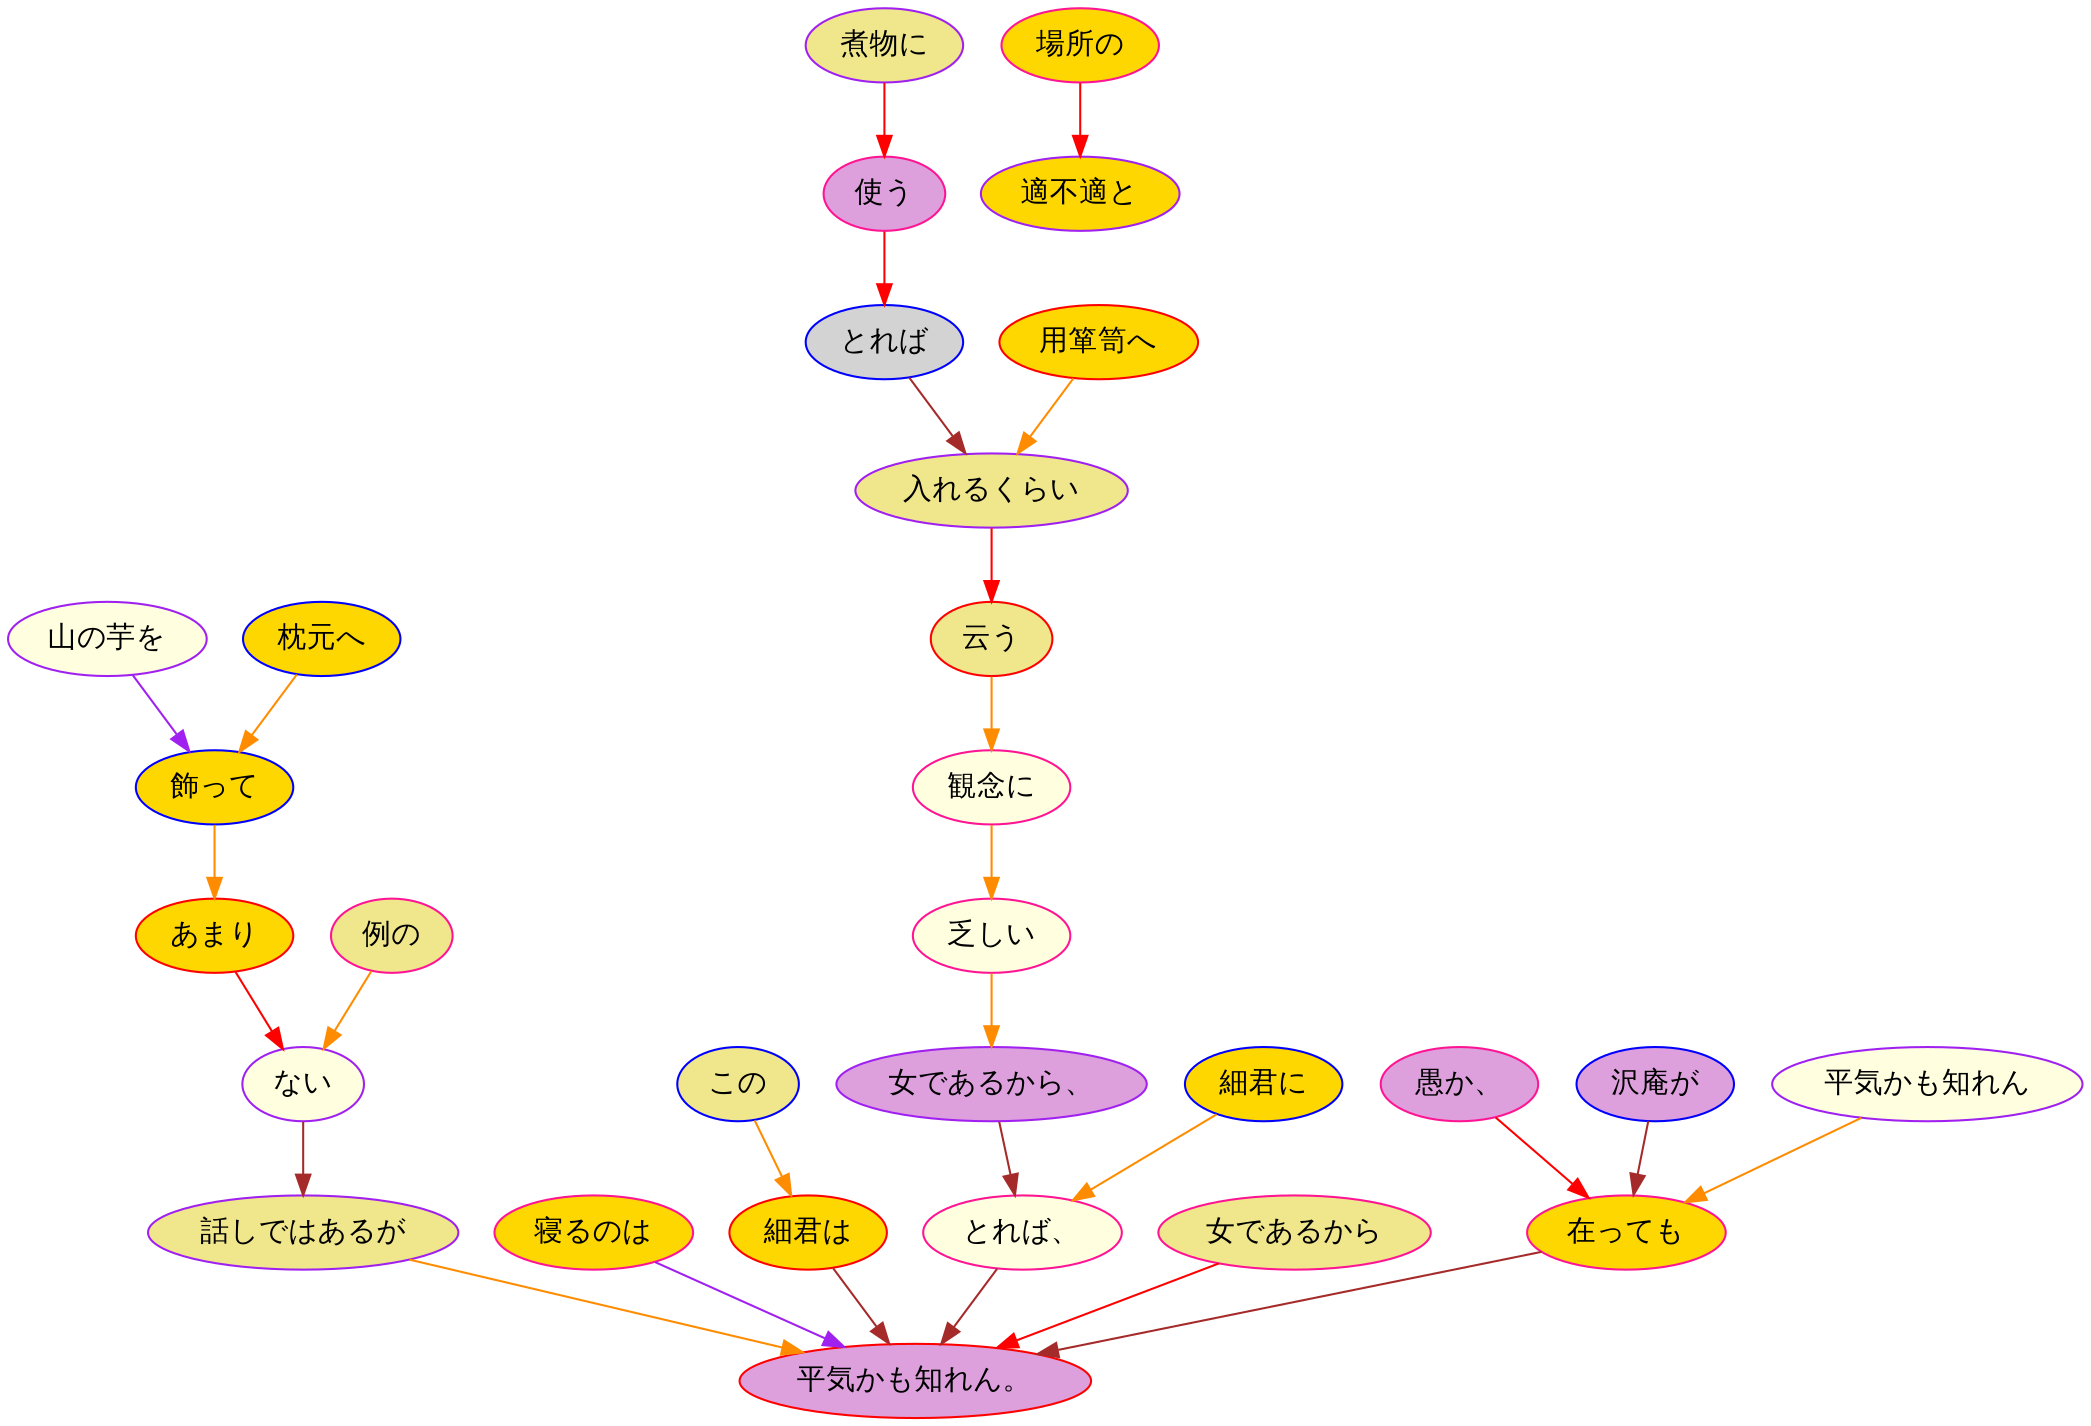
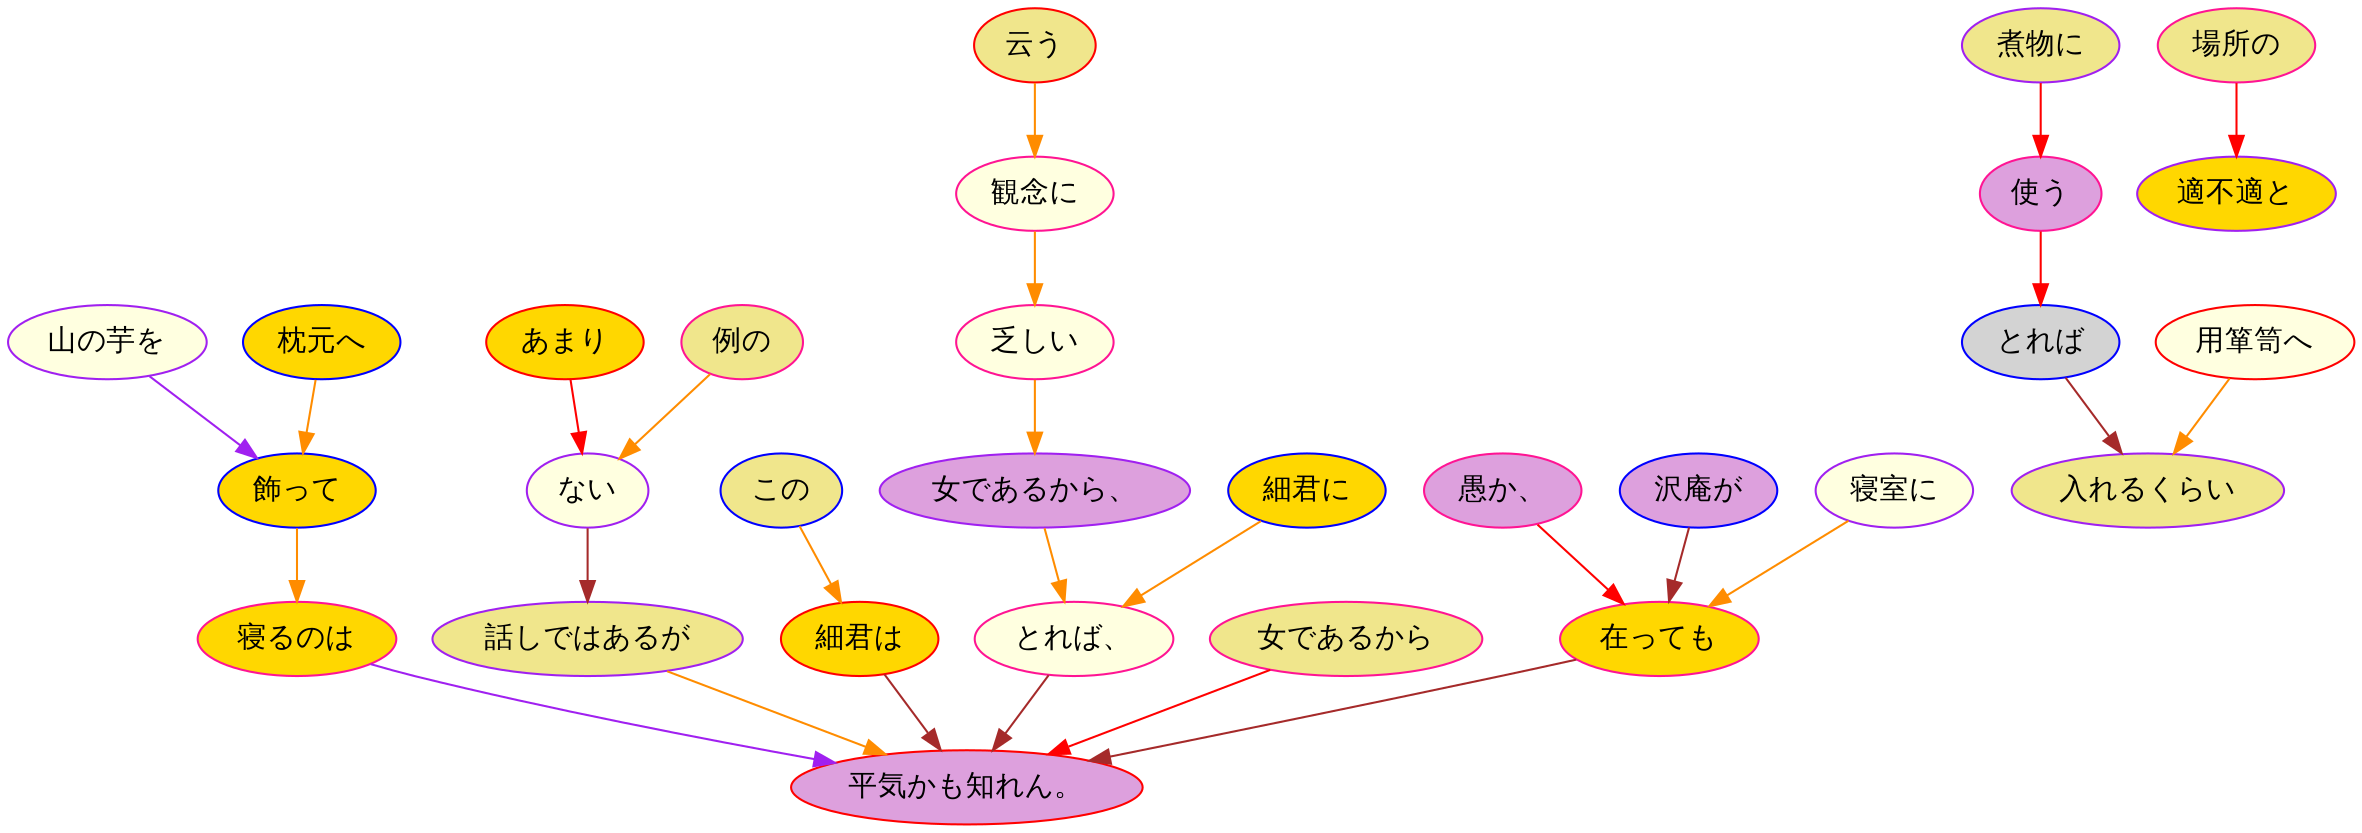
node "場所の": fillcolor gold -> khaki
node "用箪笥へ": fillcolor gold -> lightyellow
edge "入れるくらい" -> "云う": removed
edge "飾って" -> "あまり": now "飾って" -> "寝るのは"
node "平気かも知れん": label "平気かも知れん" -> "寝室に"
edge "女であるから、" -> "とれば、": color brown -> darkorange
